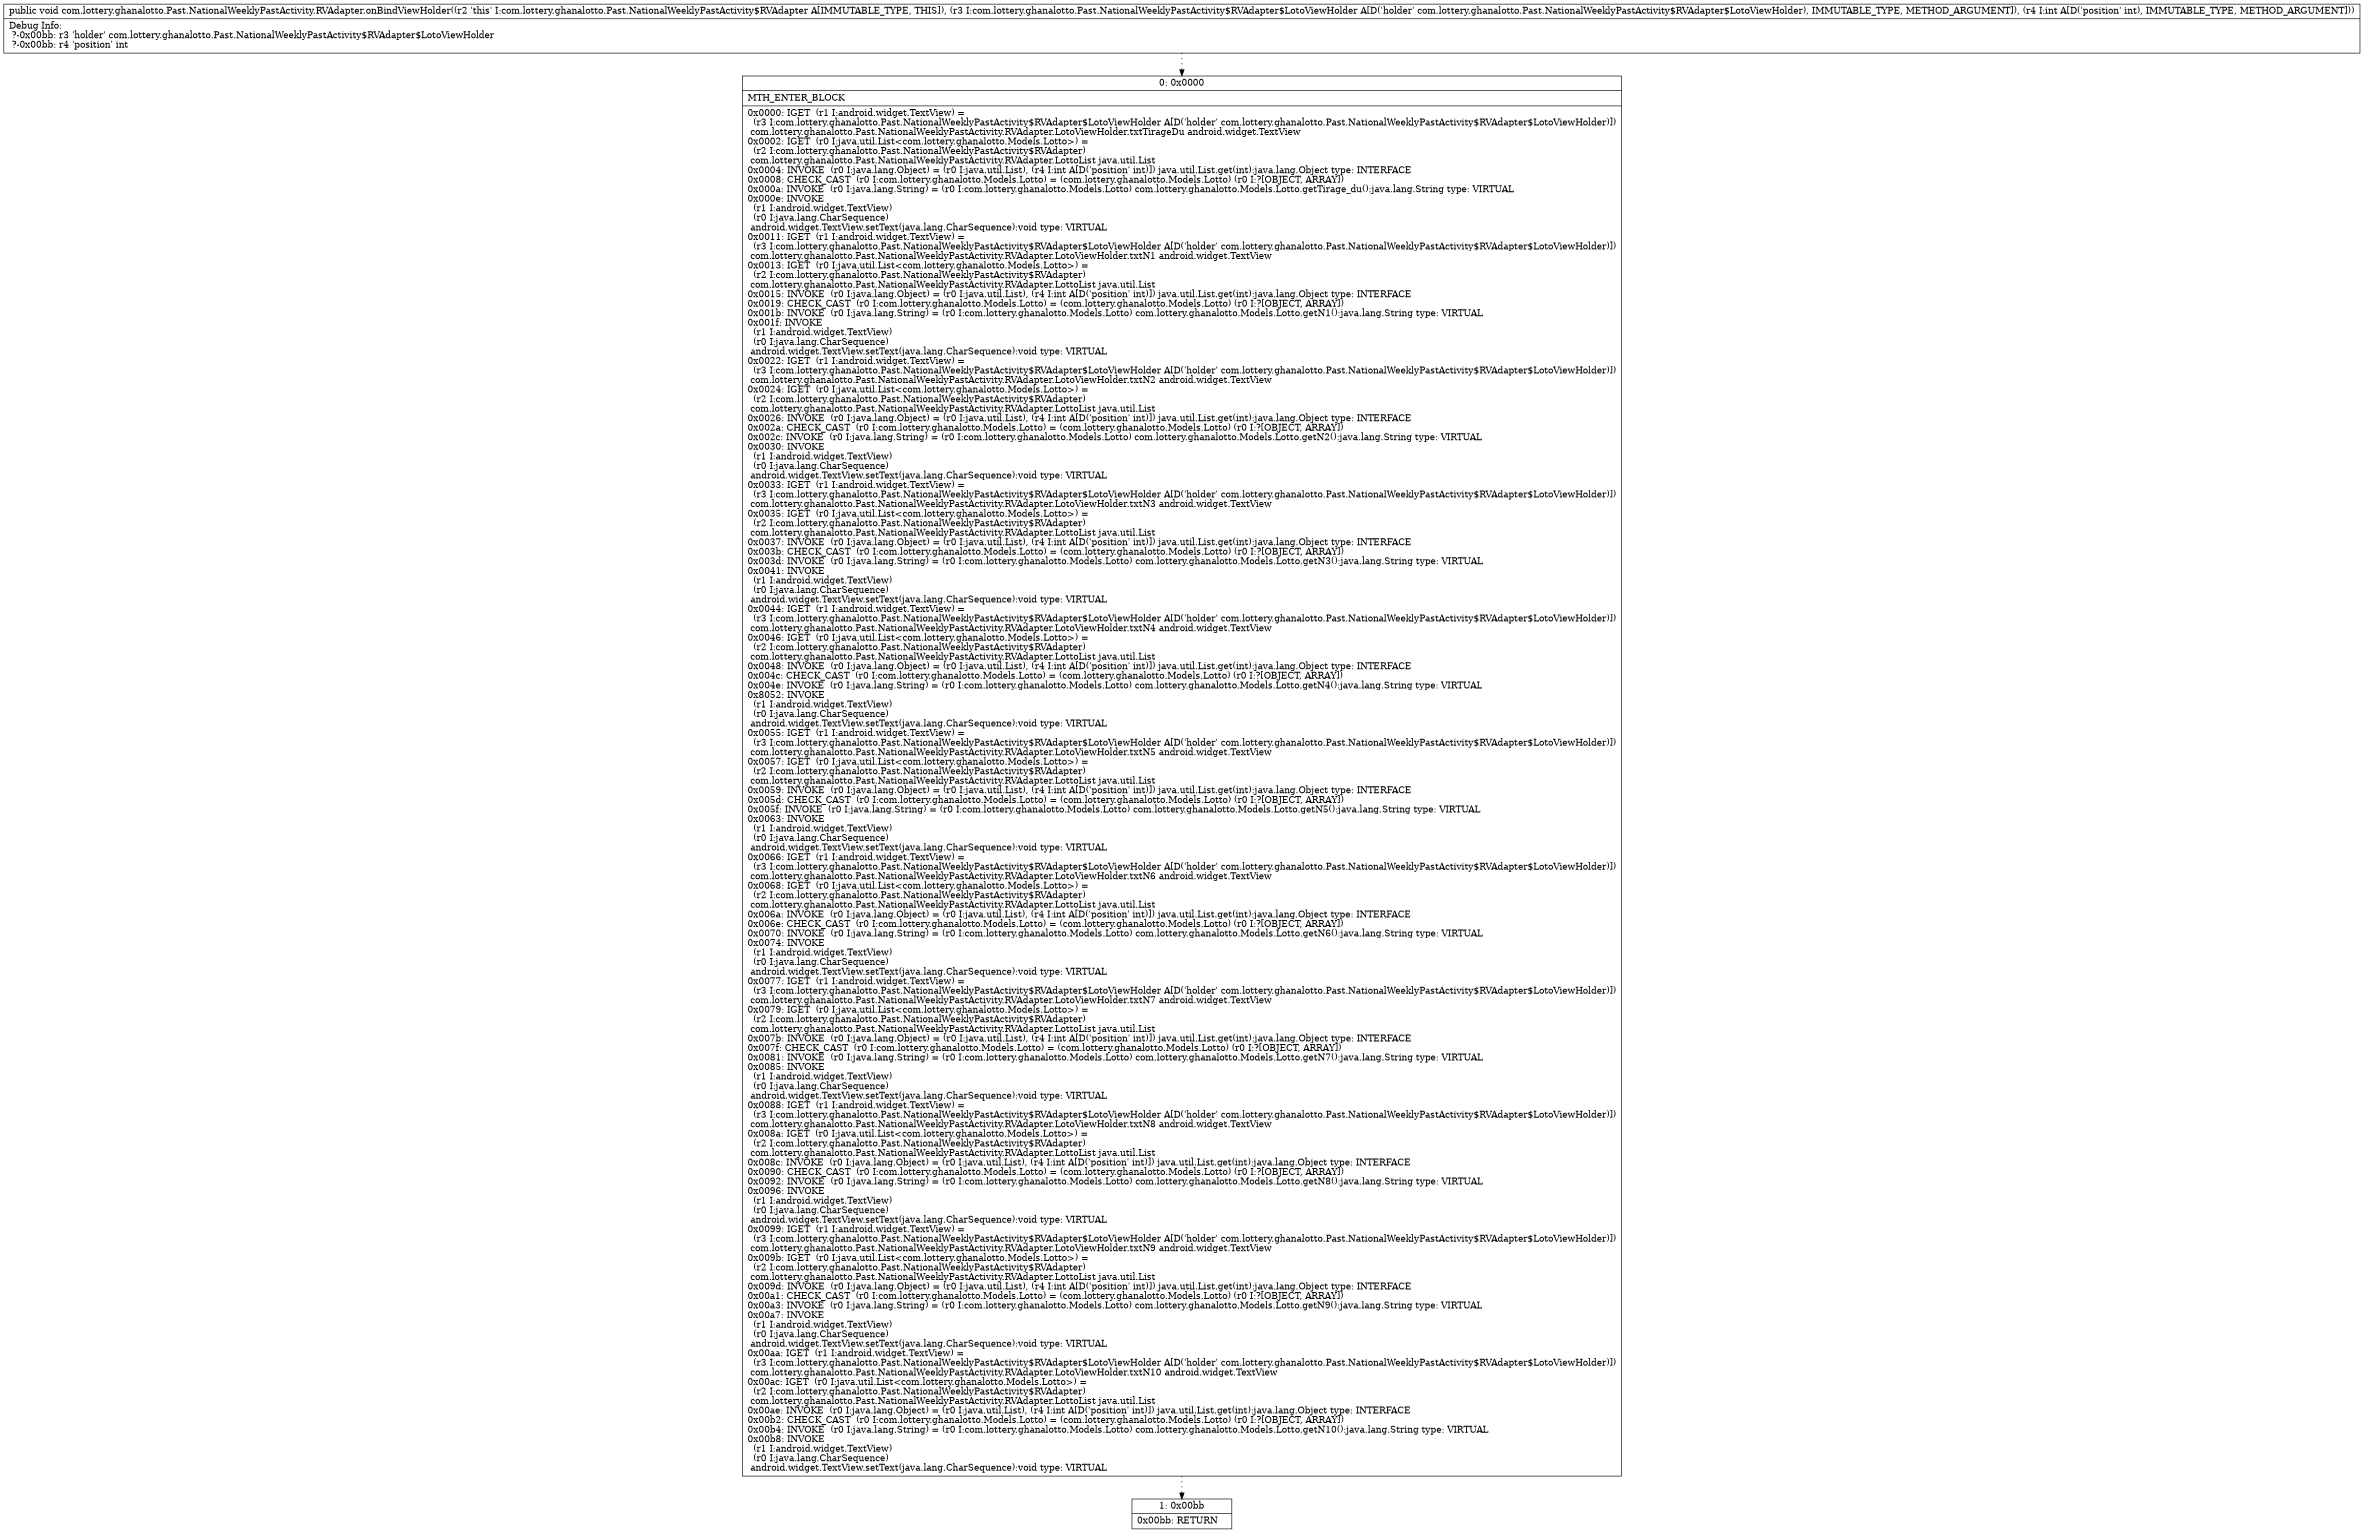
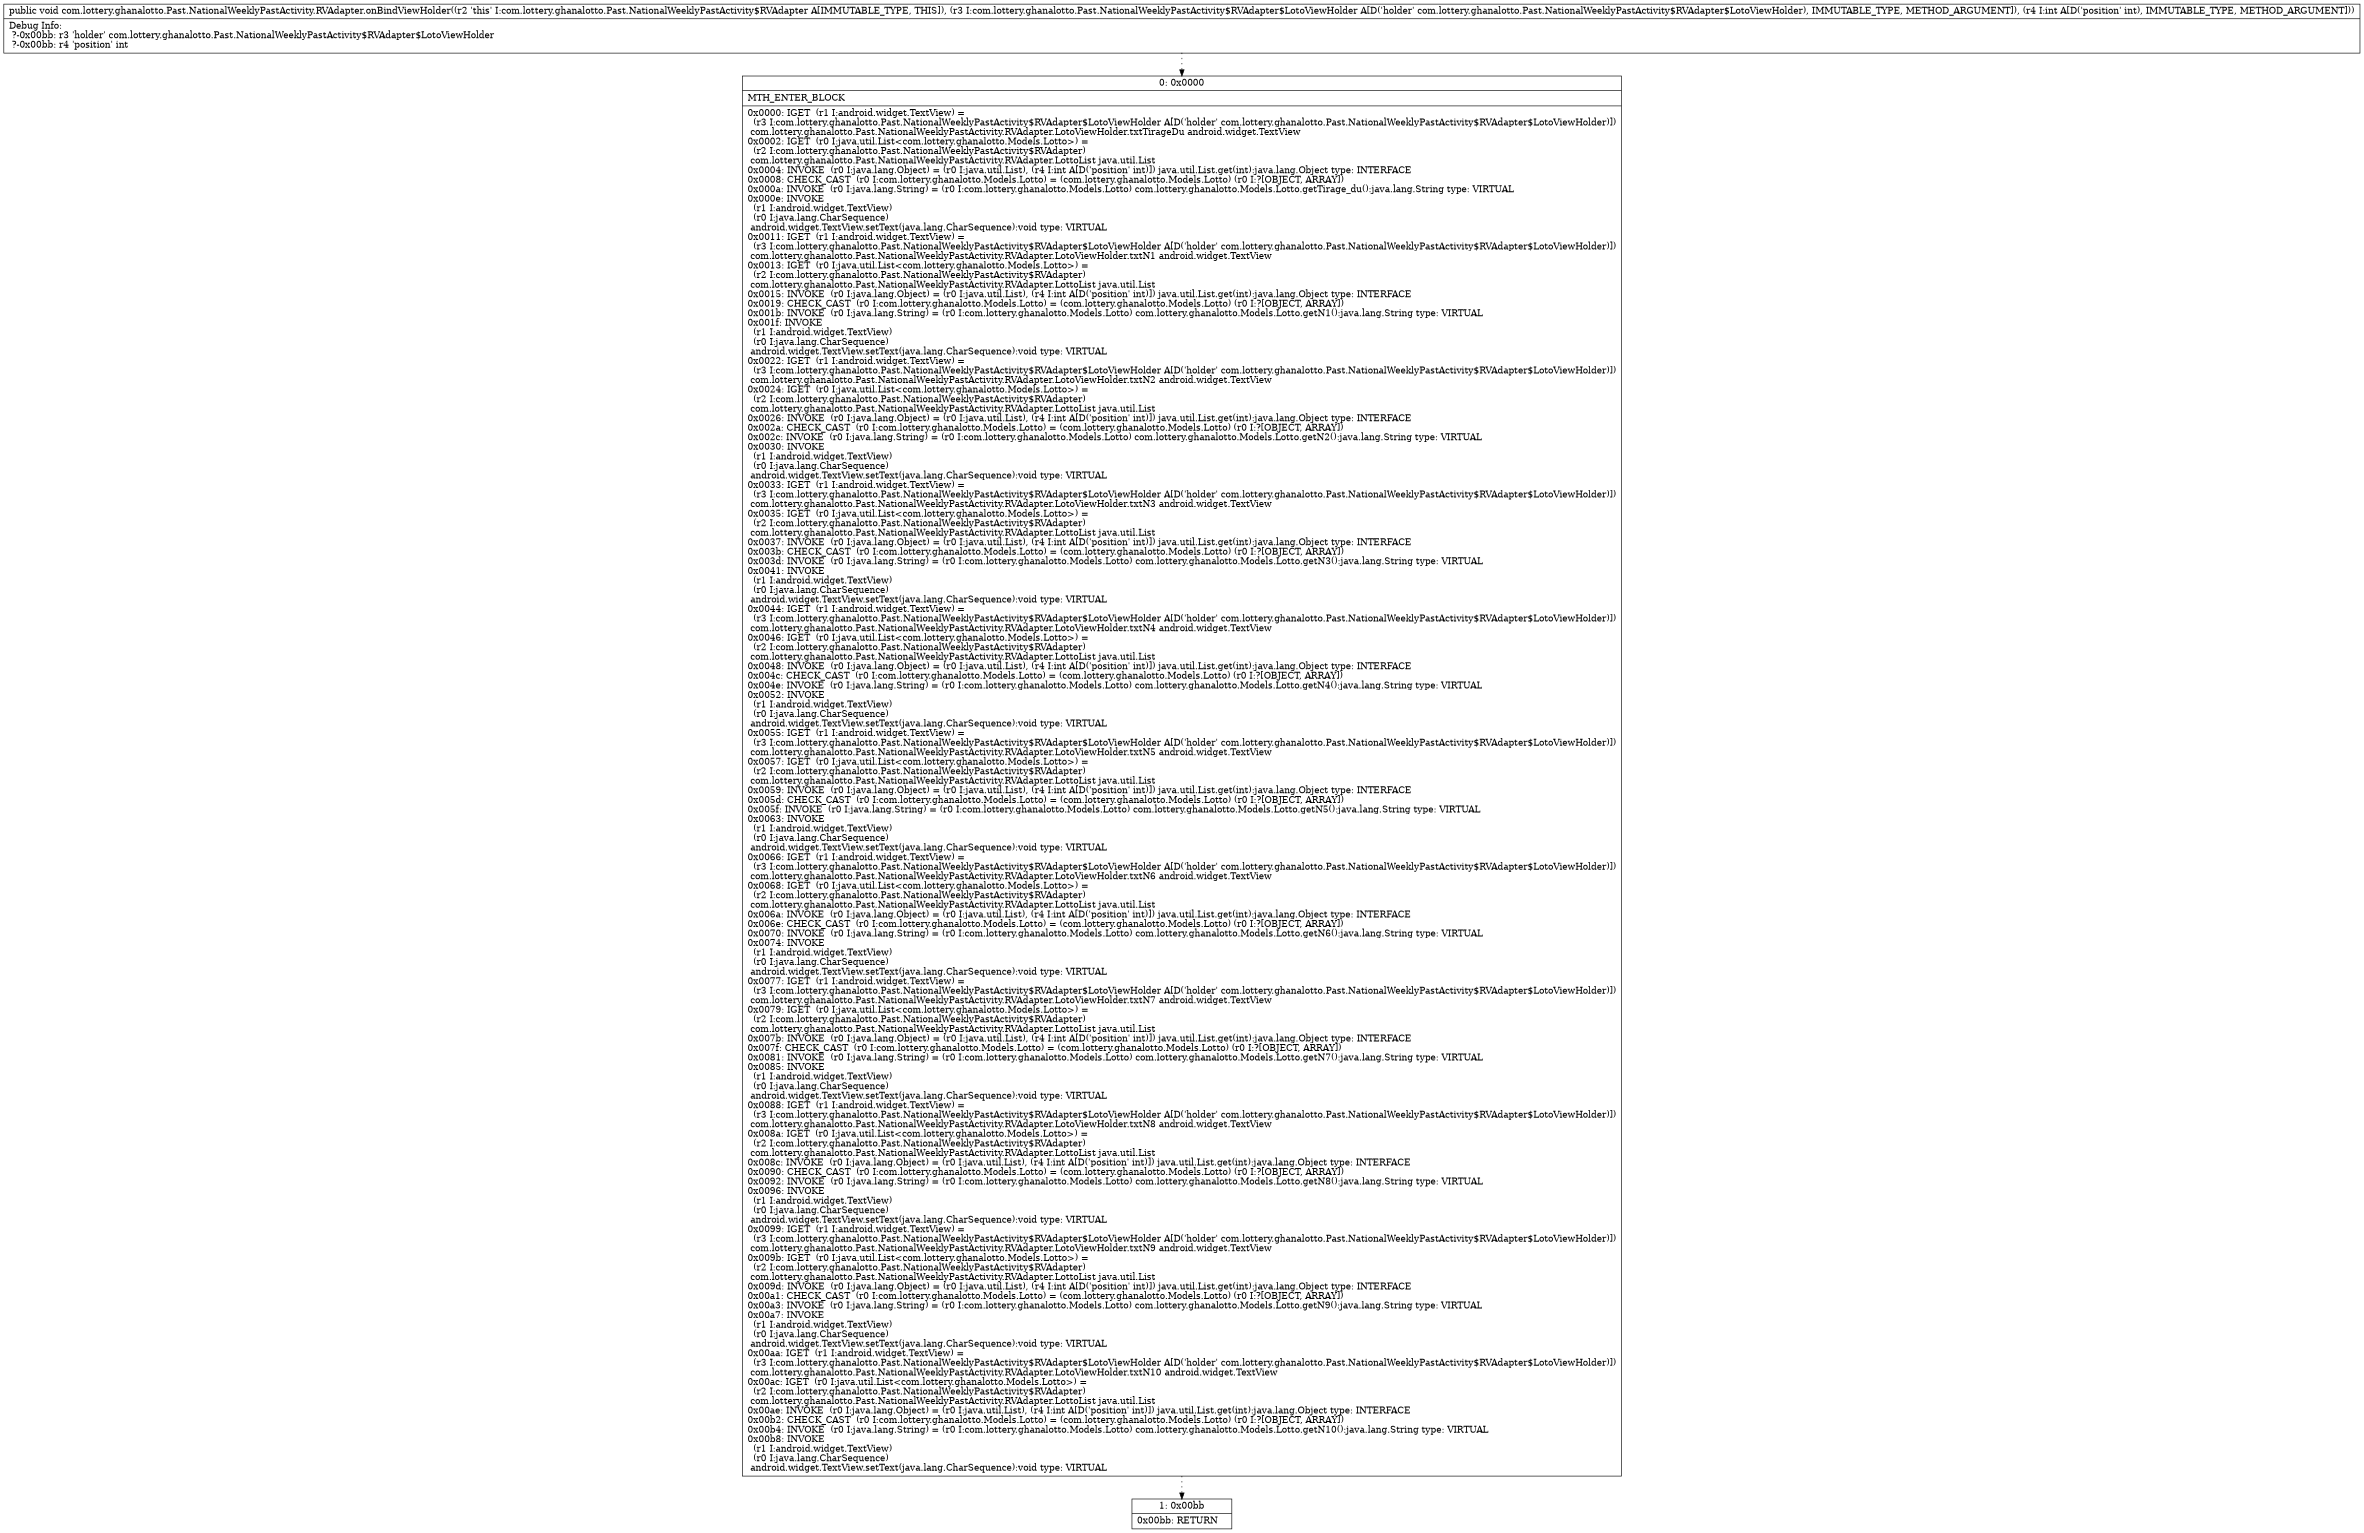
node "0: 0x0000": text "0x8052: INVOKE" -> "0x0052: INVOKE"
